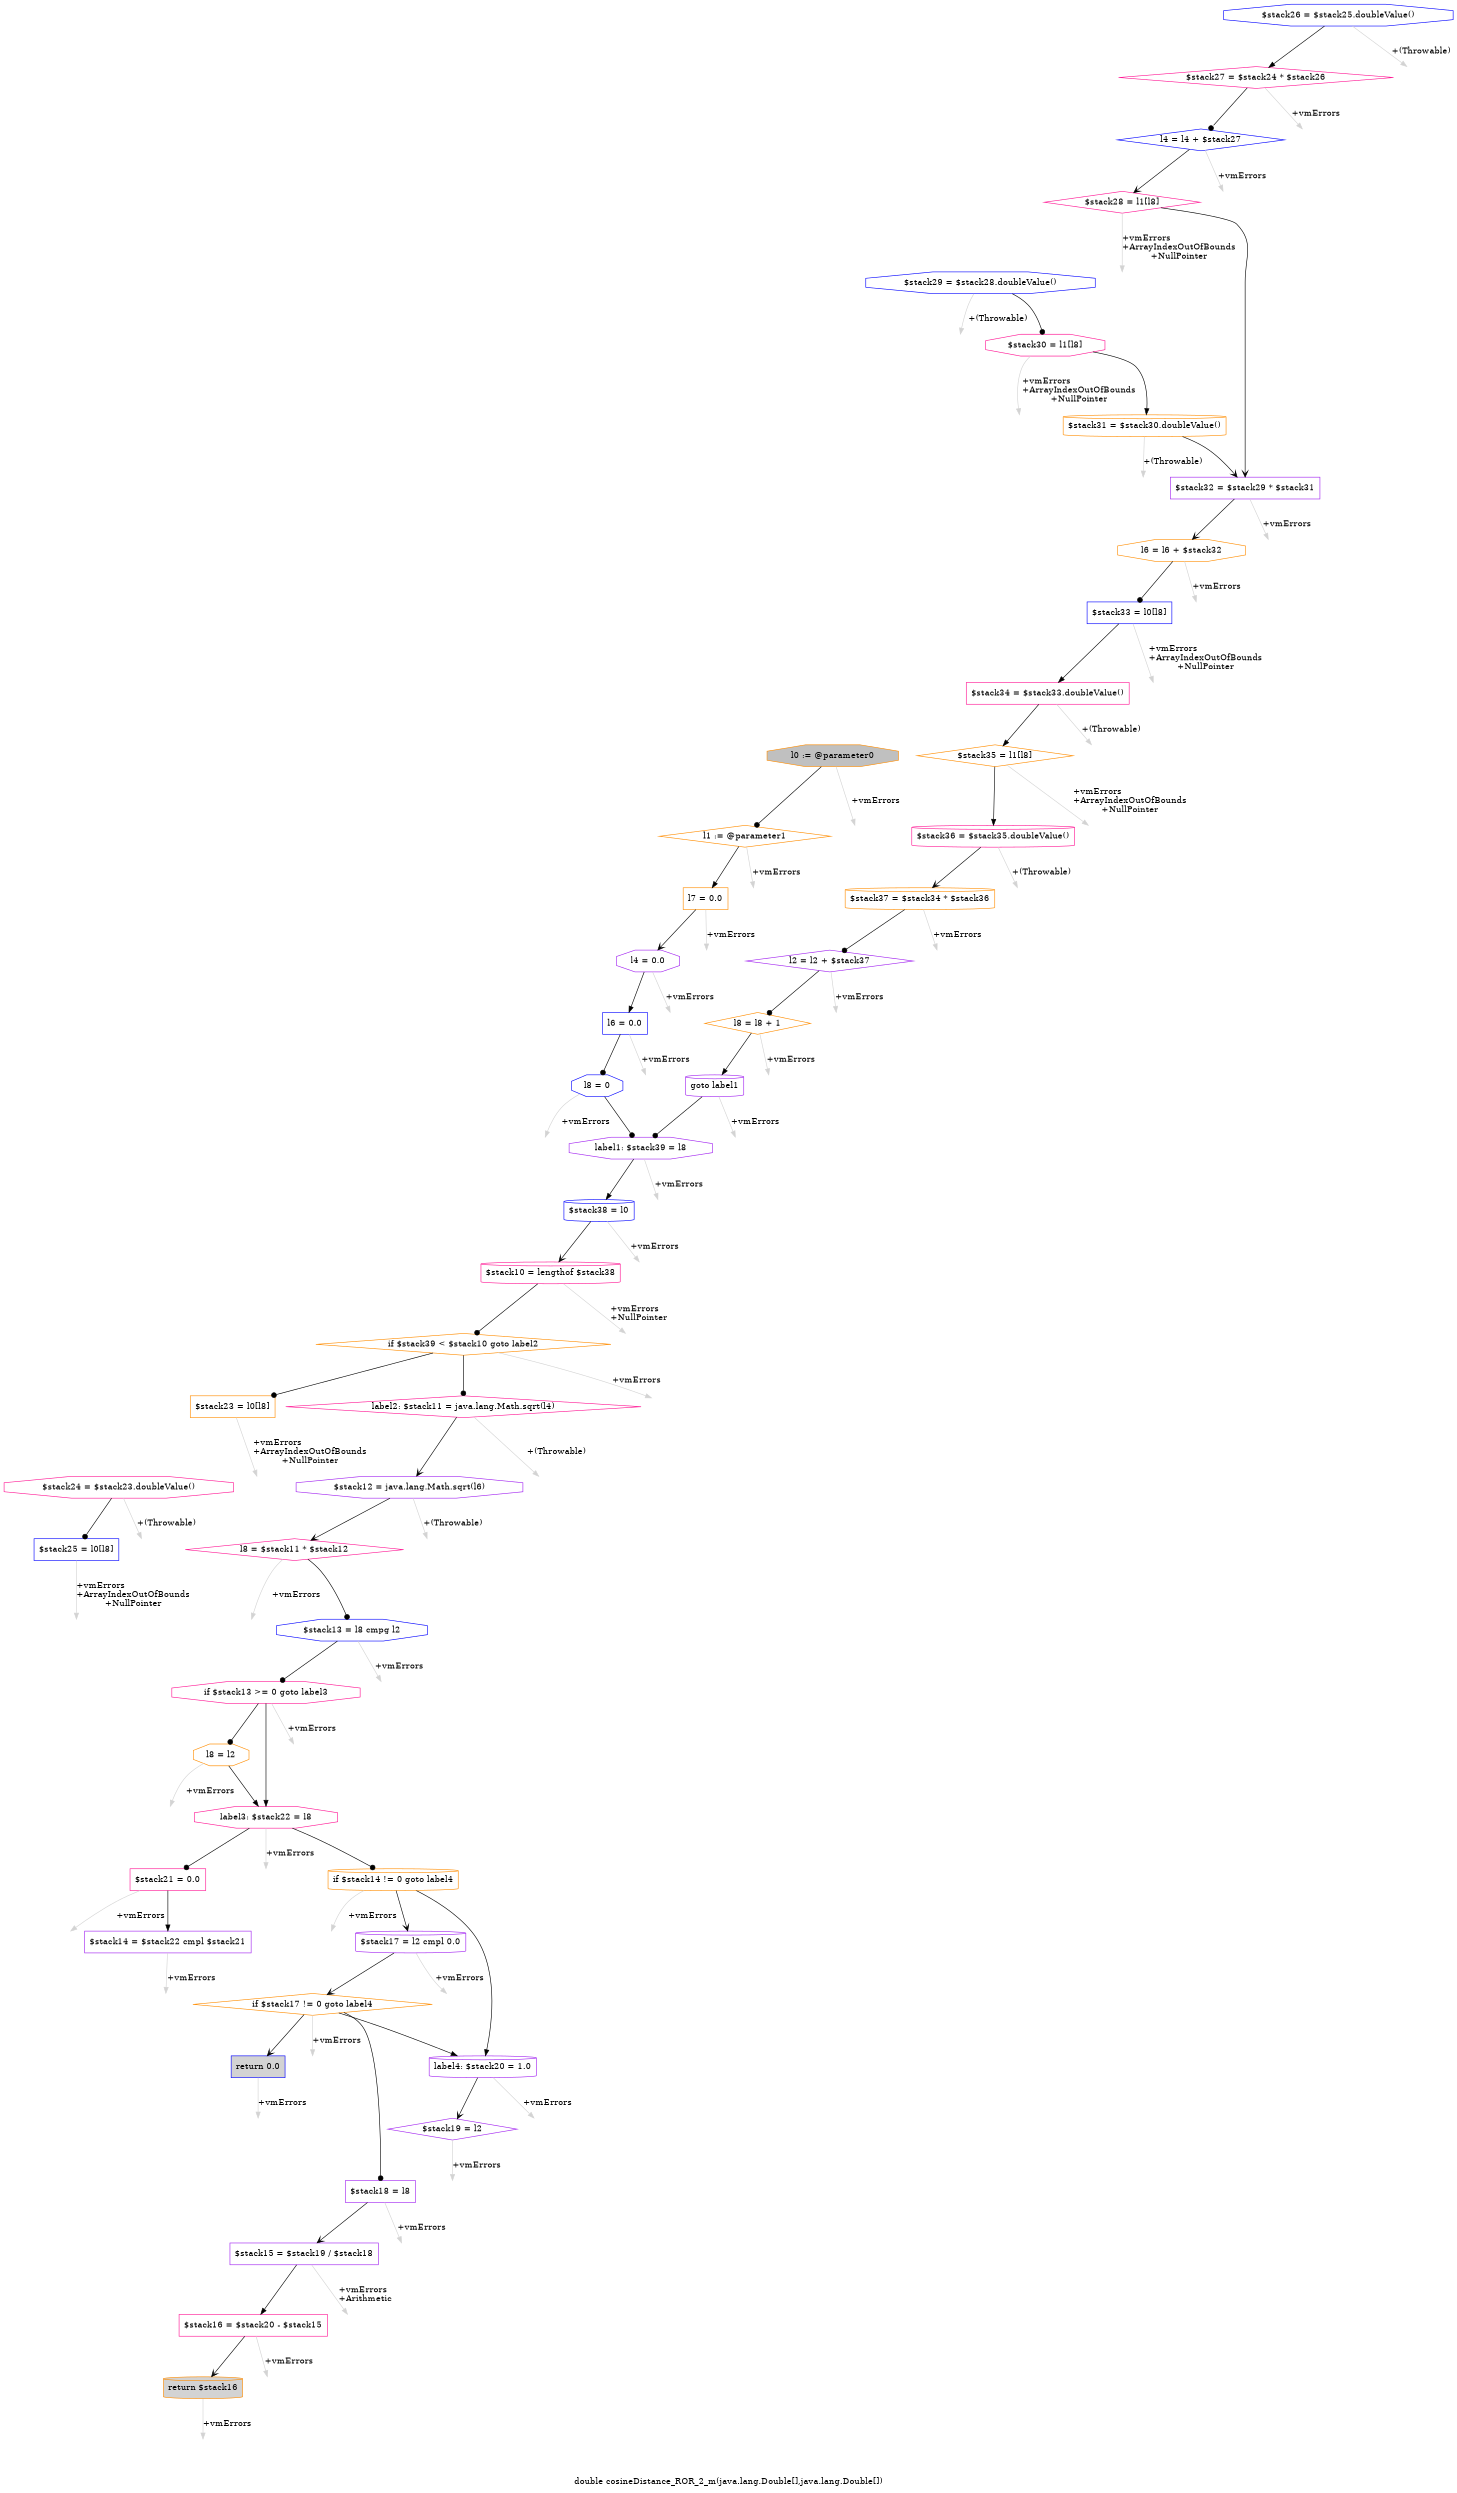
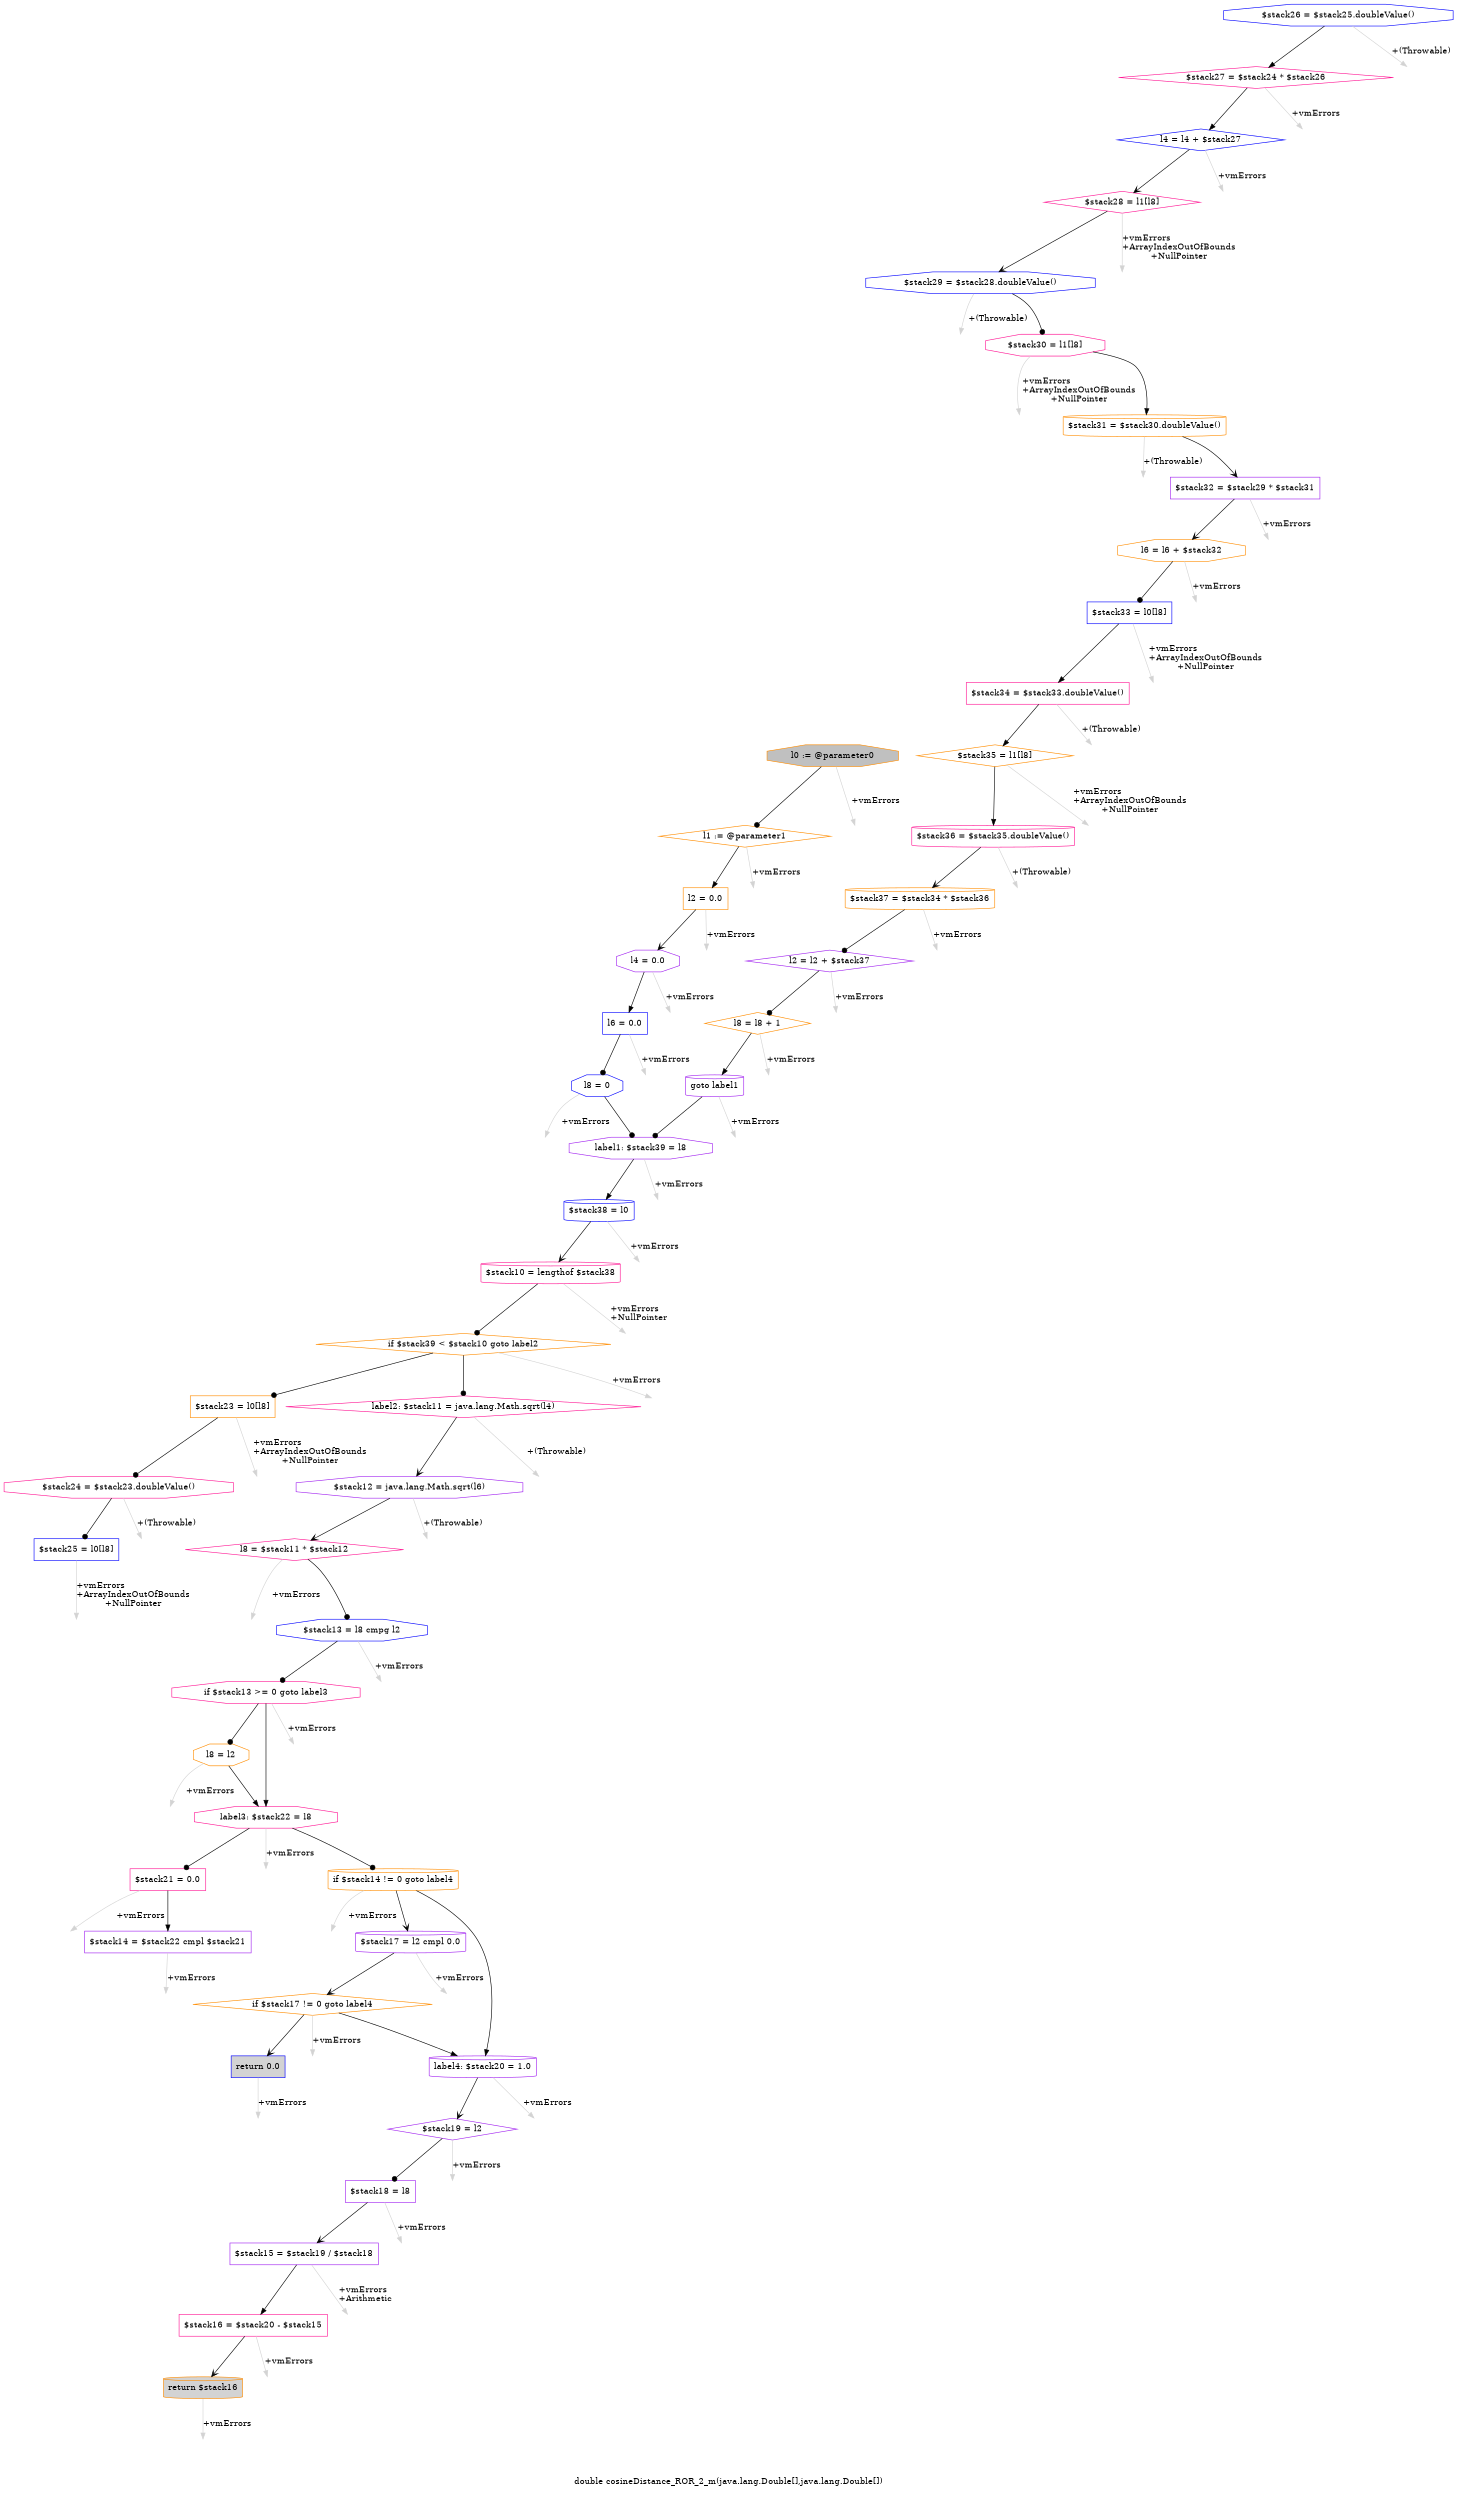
edge "$stack27 = $stack24 * $stack26" -> "l4 = l4 + $stack27": arrowhead dot -> normal
edge "$stack28 = l1[l8]" -> "$stack32 = $stack29 * $stack31": now "$stack28 = l1[l8]" -> "$stack29 = $stack28.doubleValue()"
node "l7 = 0.0": label "l7 = 0.0" -> "l2 = 0.0"
edge "$stack23 = l0[l8]" -> "$stack24 = $stack23.doubleValue()": added
edge "if $stack17 != 0 goto label4" -> "$stack18 = l8": now "$stack19 = l2" -> "$stack18 = l8"
